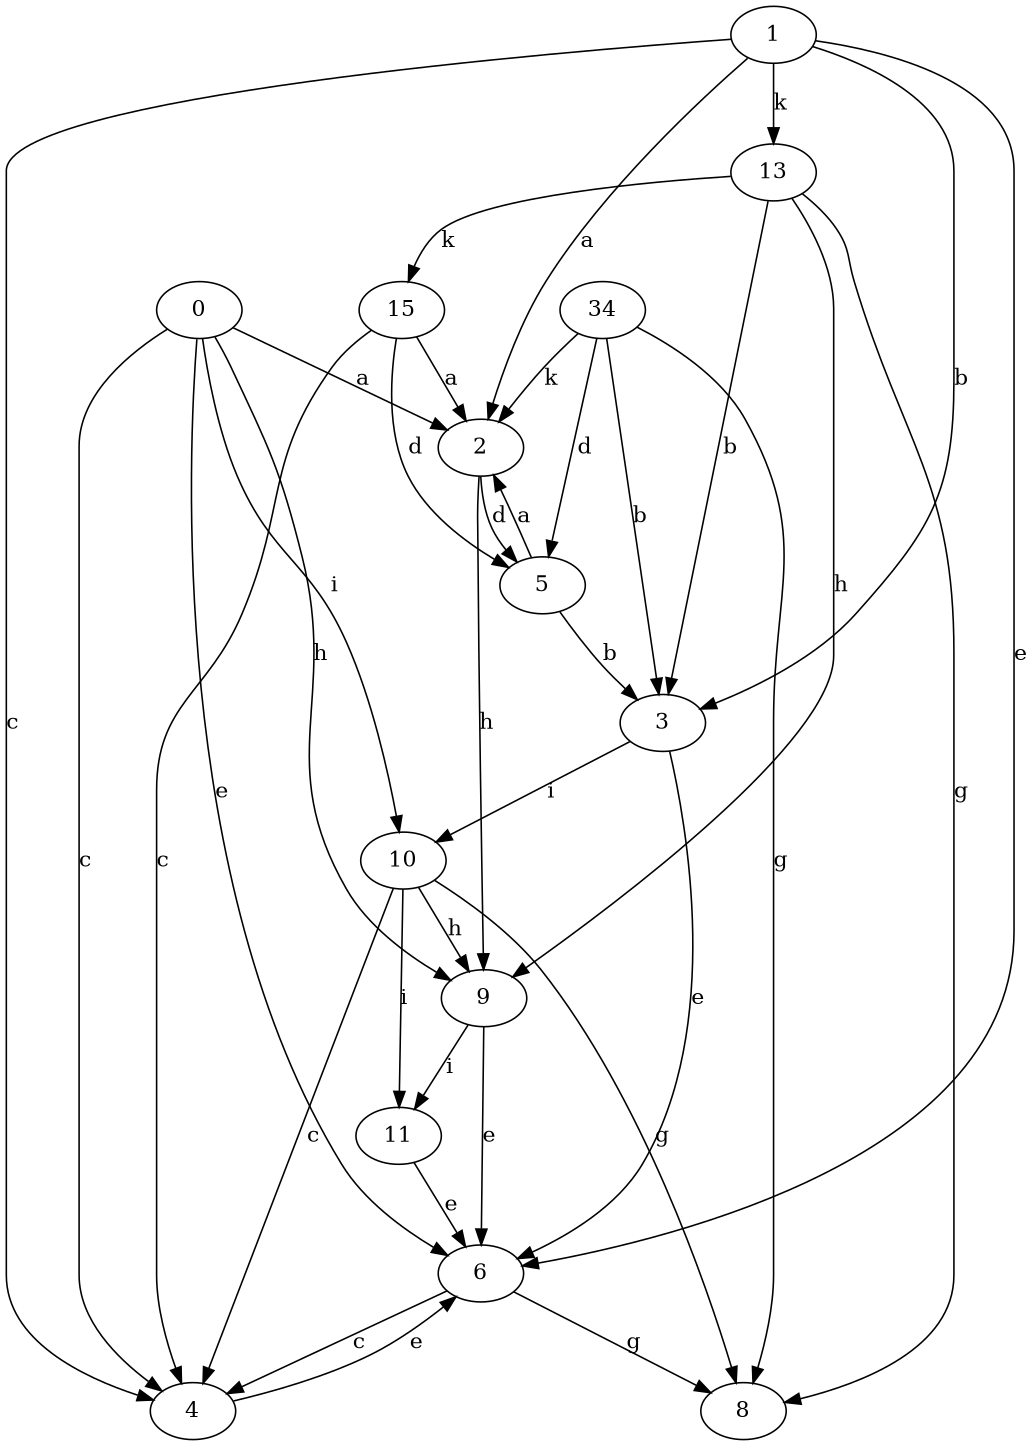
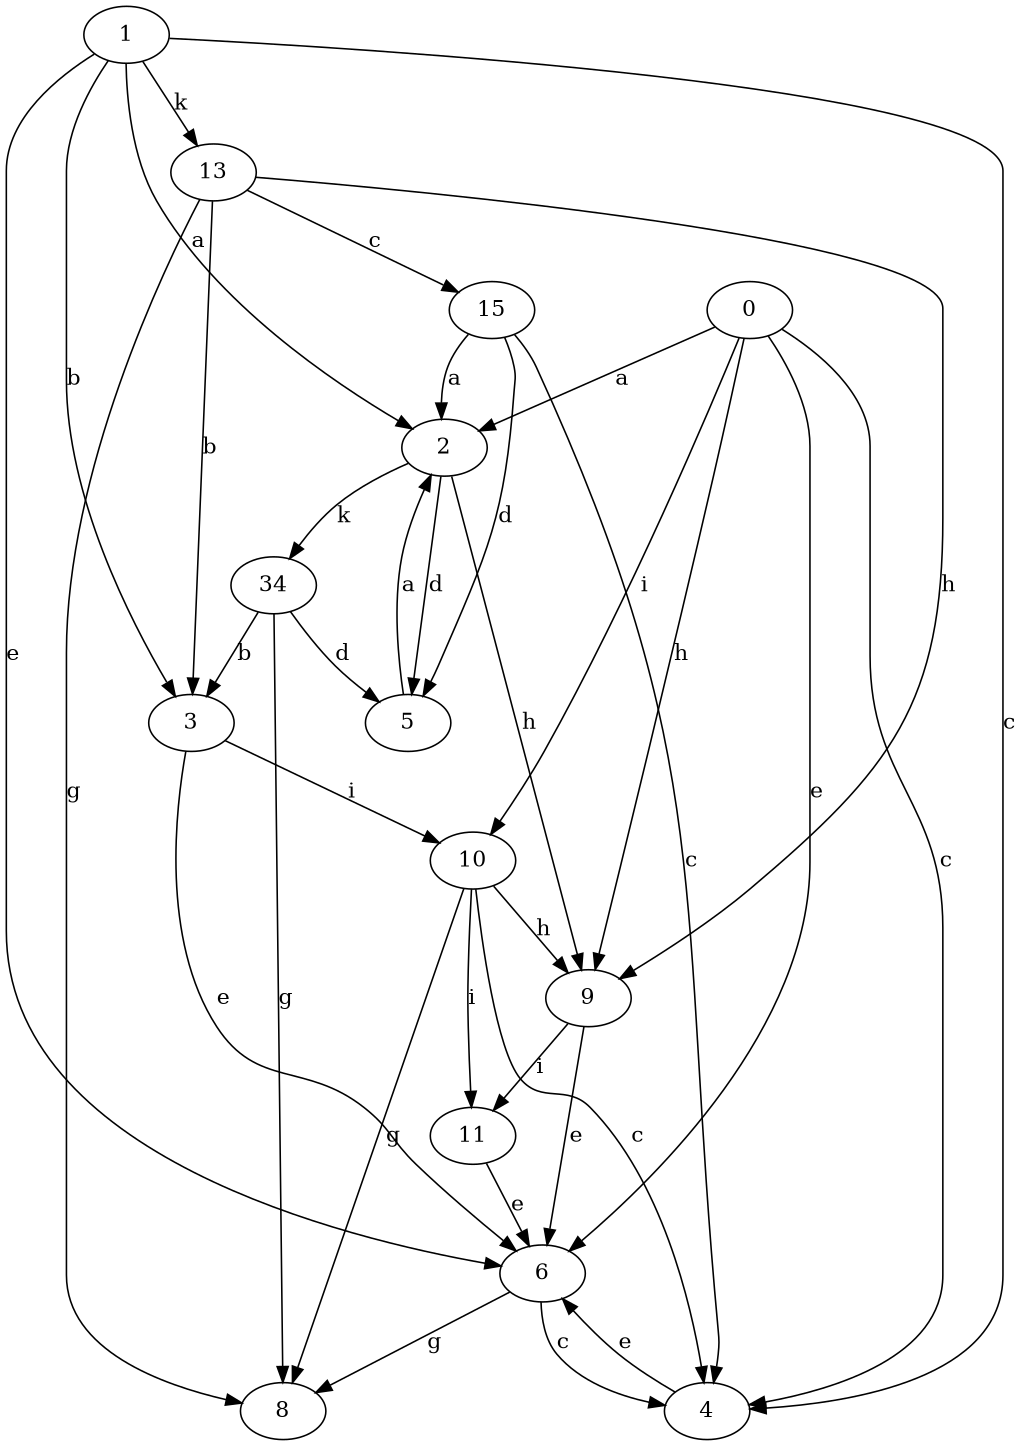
edge "13" -> "15": label "k" -> "c"
edge "34" -> "2": reversed
edge "5" -> "3": removed, label "b"
